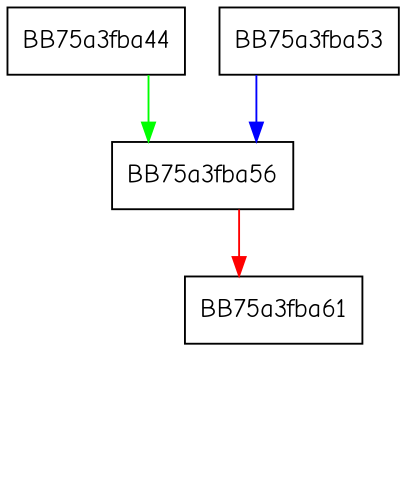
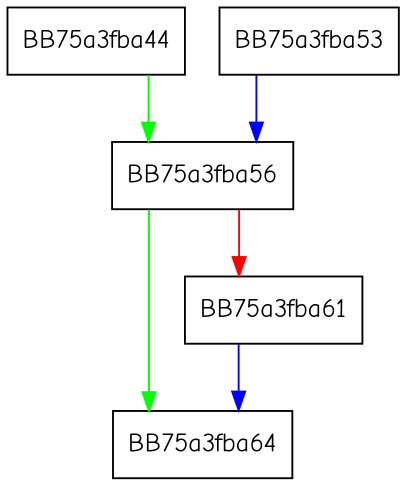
node "BB75a3fba64": added
